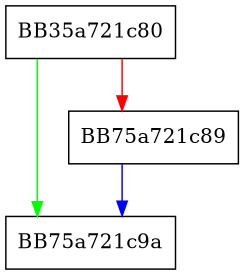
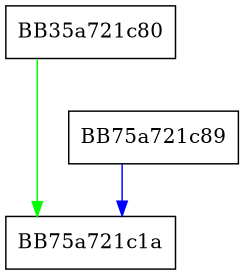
edge "BB35a721c80" -> "BB75a721c89": removed
node "BB75a721c9a": label "BB75a721c9a" -> "BB75a721c1a"
